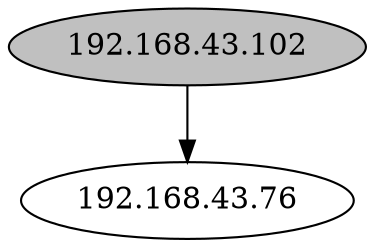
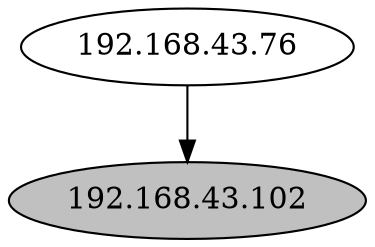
edge "192.168.43.102" -> "192.168.43.76": reversed
